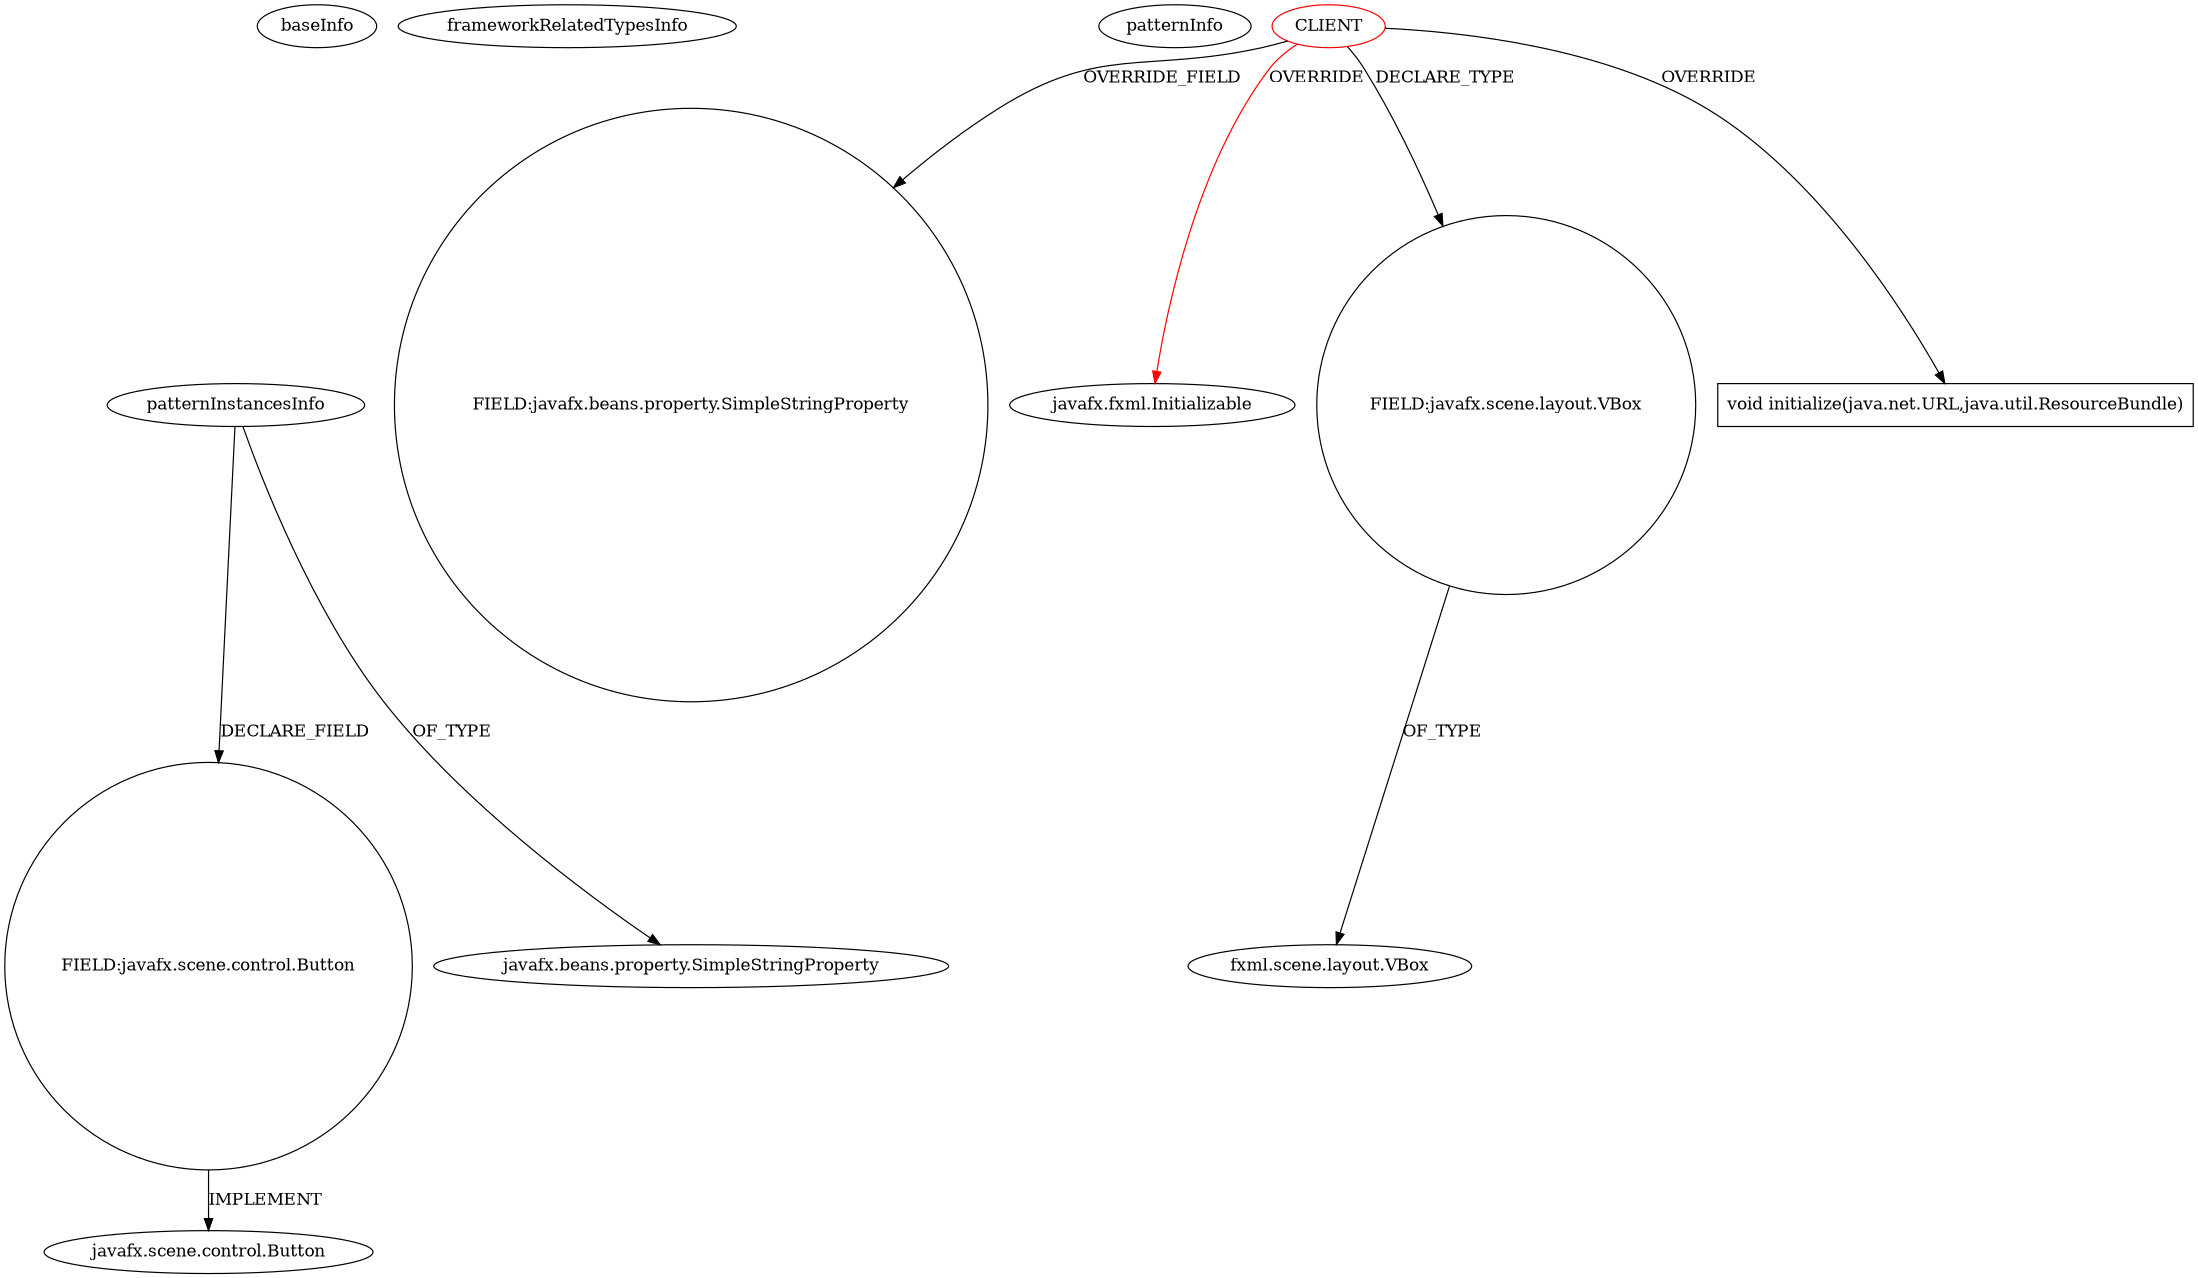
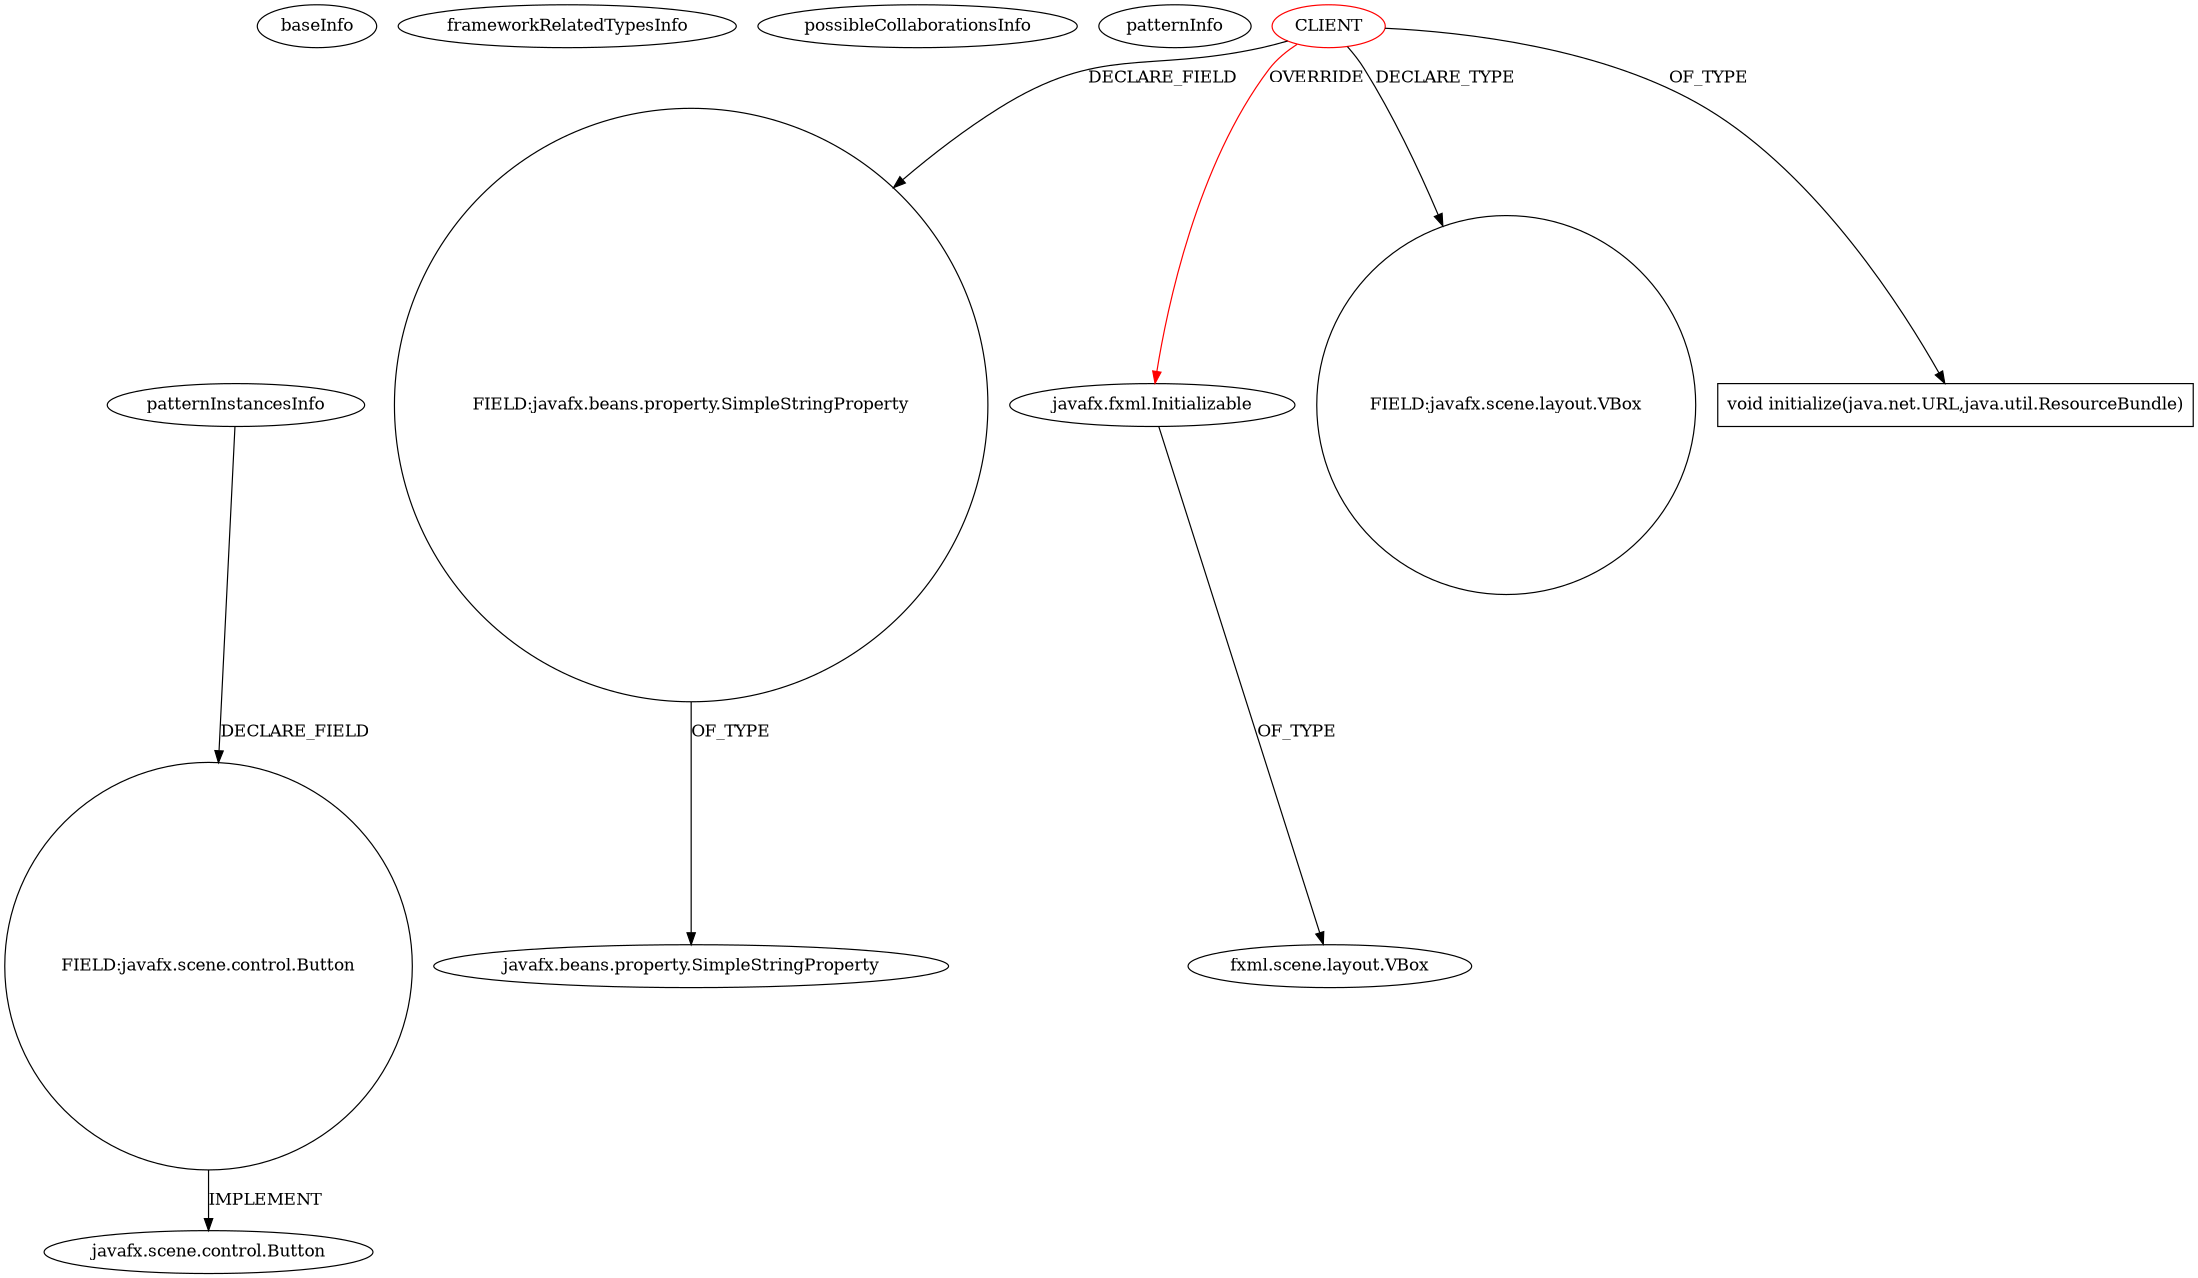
node "possibleCollaborationsInfo": added
edge "CLIENT" -> "FIELD:javafx.beans.property.SimpleStringProperty": label "OVERRIDE_FIELD" -> "DECLARE_FIELD"
edge "CLIENT" -> "void initialize(java.net.URL,java.util.ResourceBundle)": label "OVERRIDE" -> "OF_TYPE"
edge "patternInstancesInfo" -> "javafx.beans.property.SimpleStringProperty": now "FIELD:javafx.beans.property.SimpleStringProperty" -> "javafx.beans.property.SimpleStringProperty"
edge "FIELD:javafx.scene.layout.VBox" -> "fxml.scene.layout.VBox": now "javafx.fxml.Initializable" -> "fxml.scene.layout.VBox"
